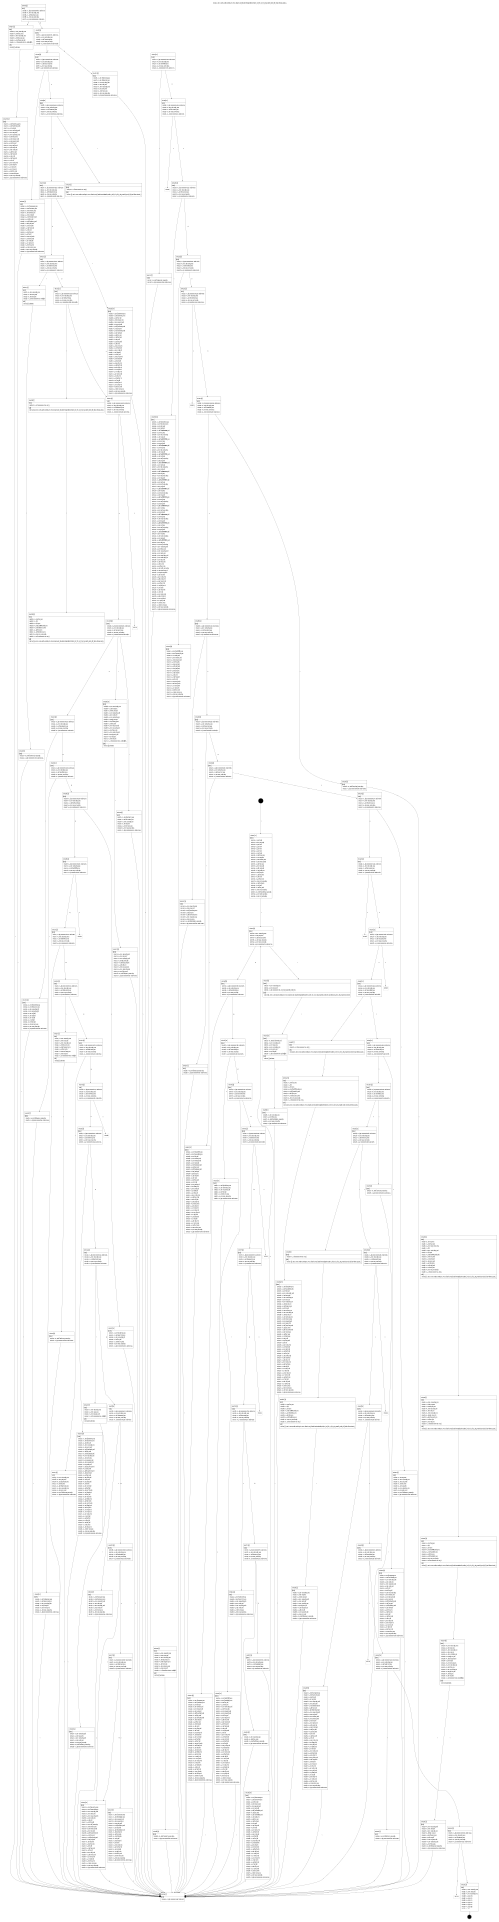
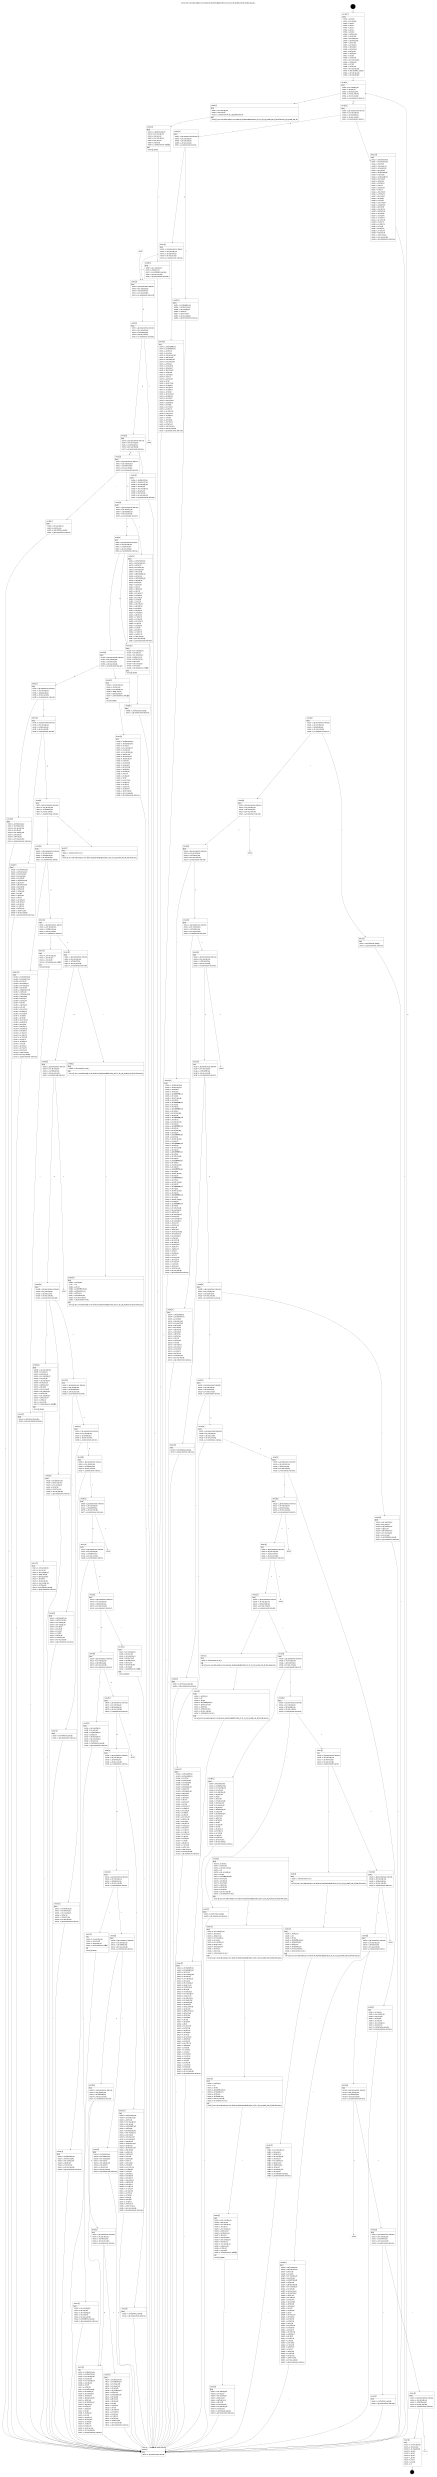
node "0x401f8f [28]": added
edge "0x401f03 [28]" -> "0x4033fd": reversed
